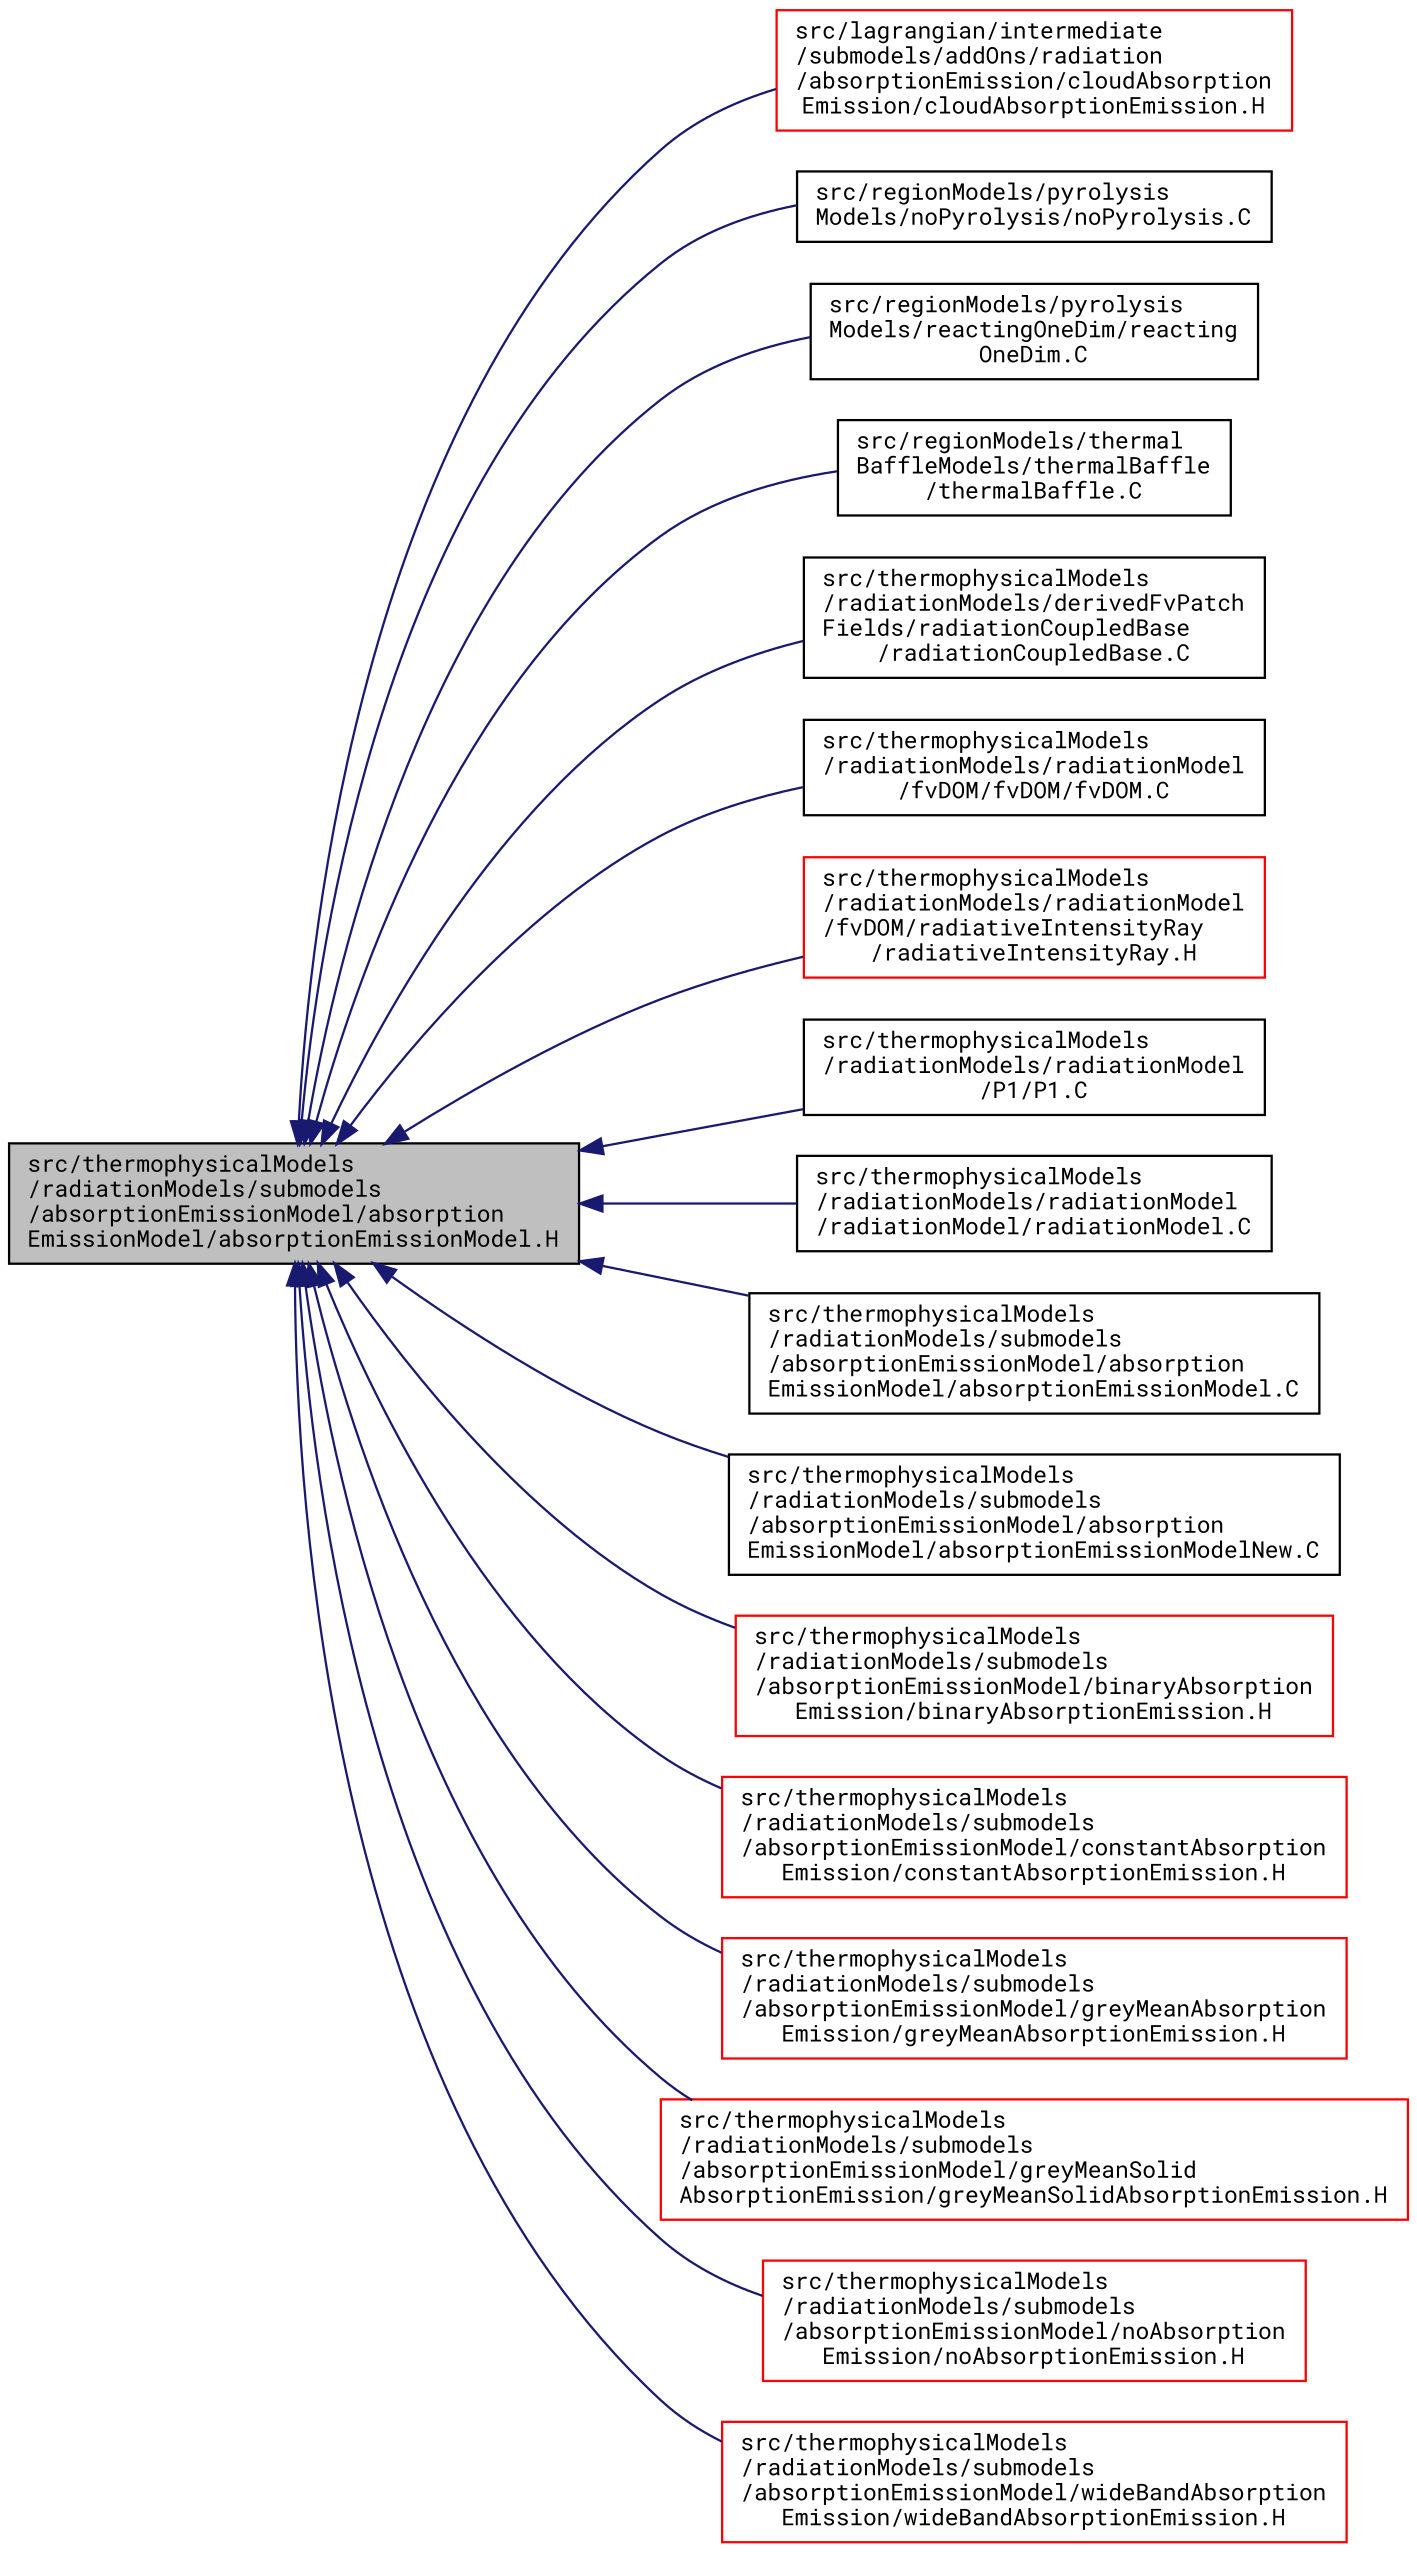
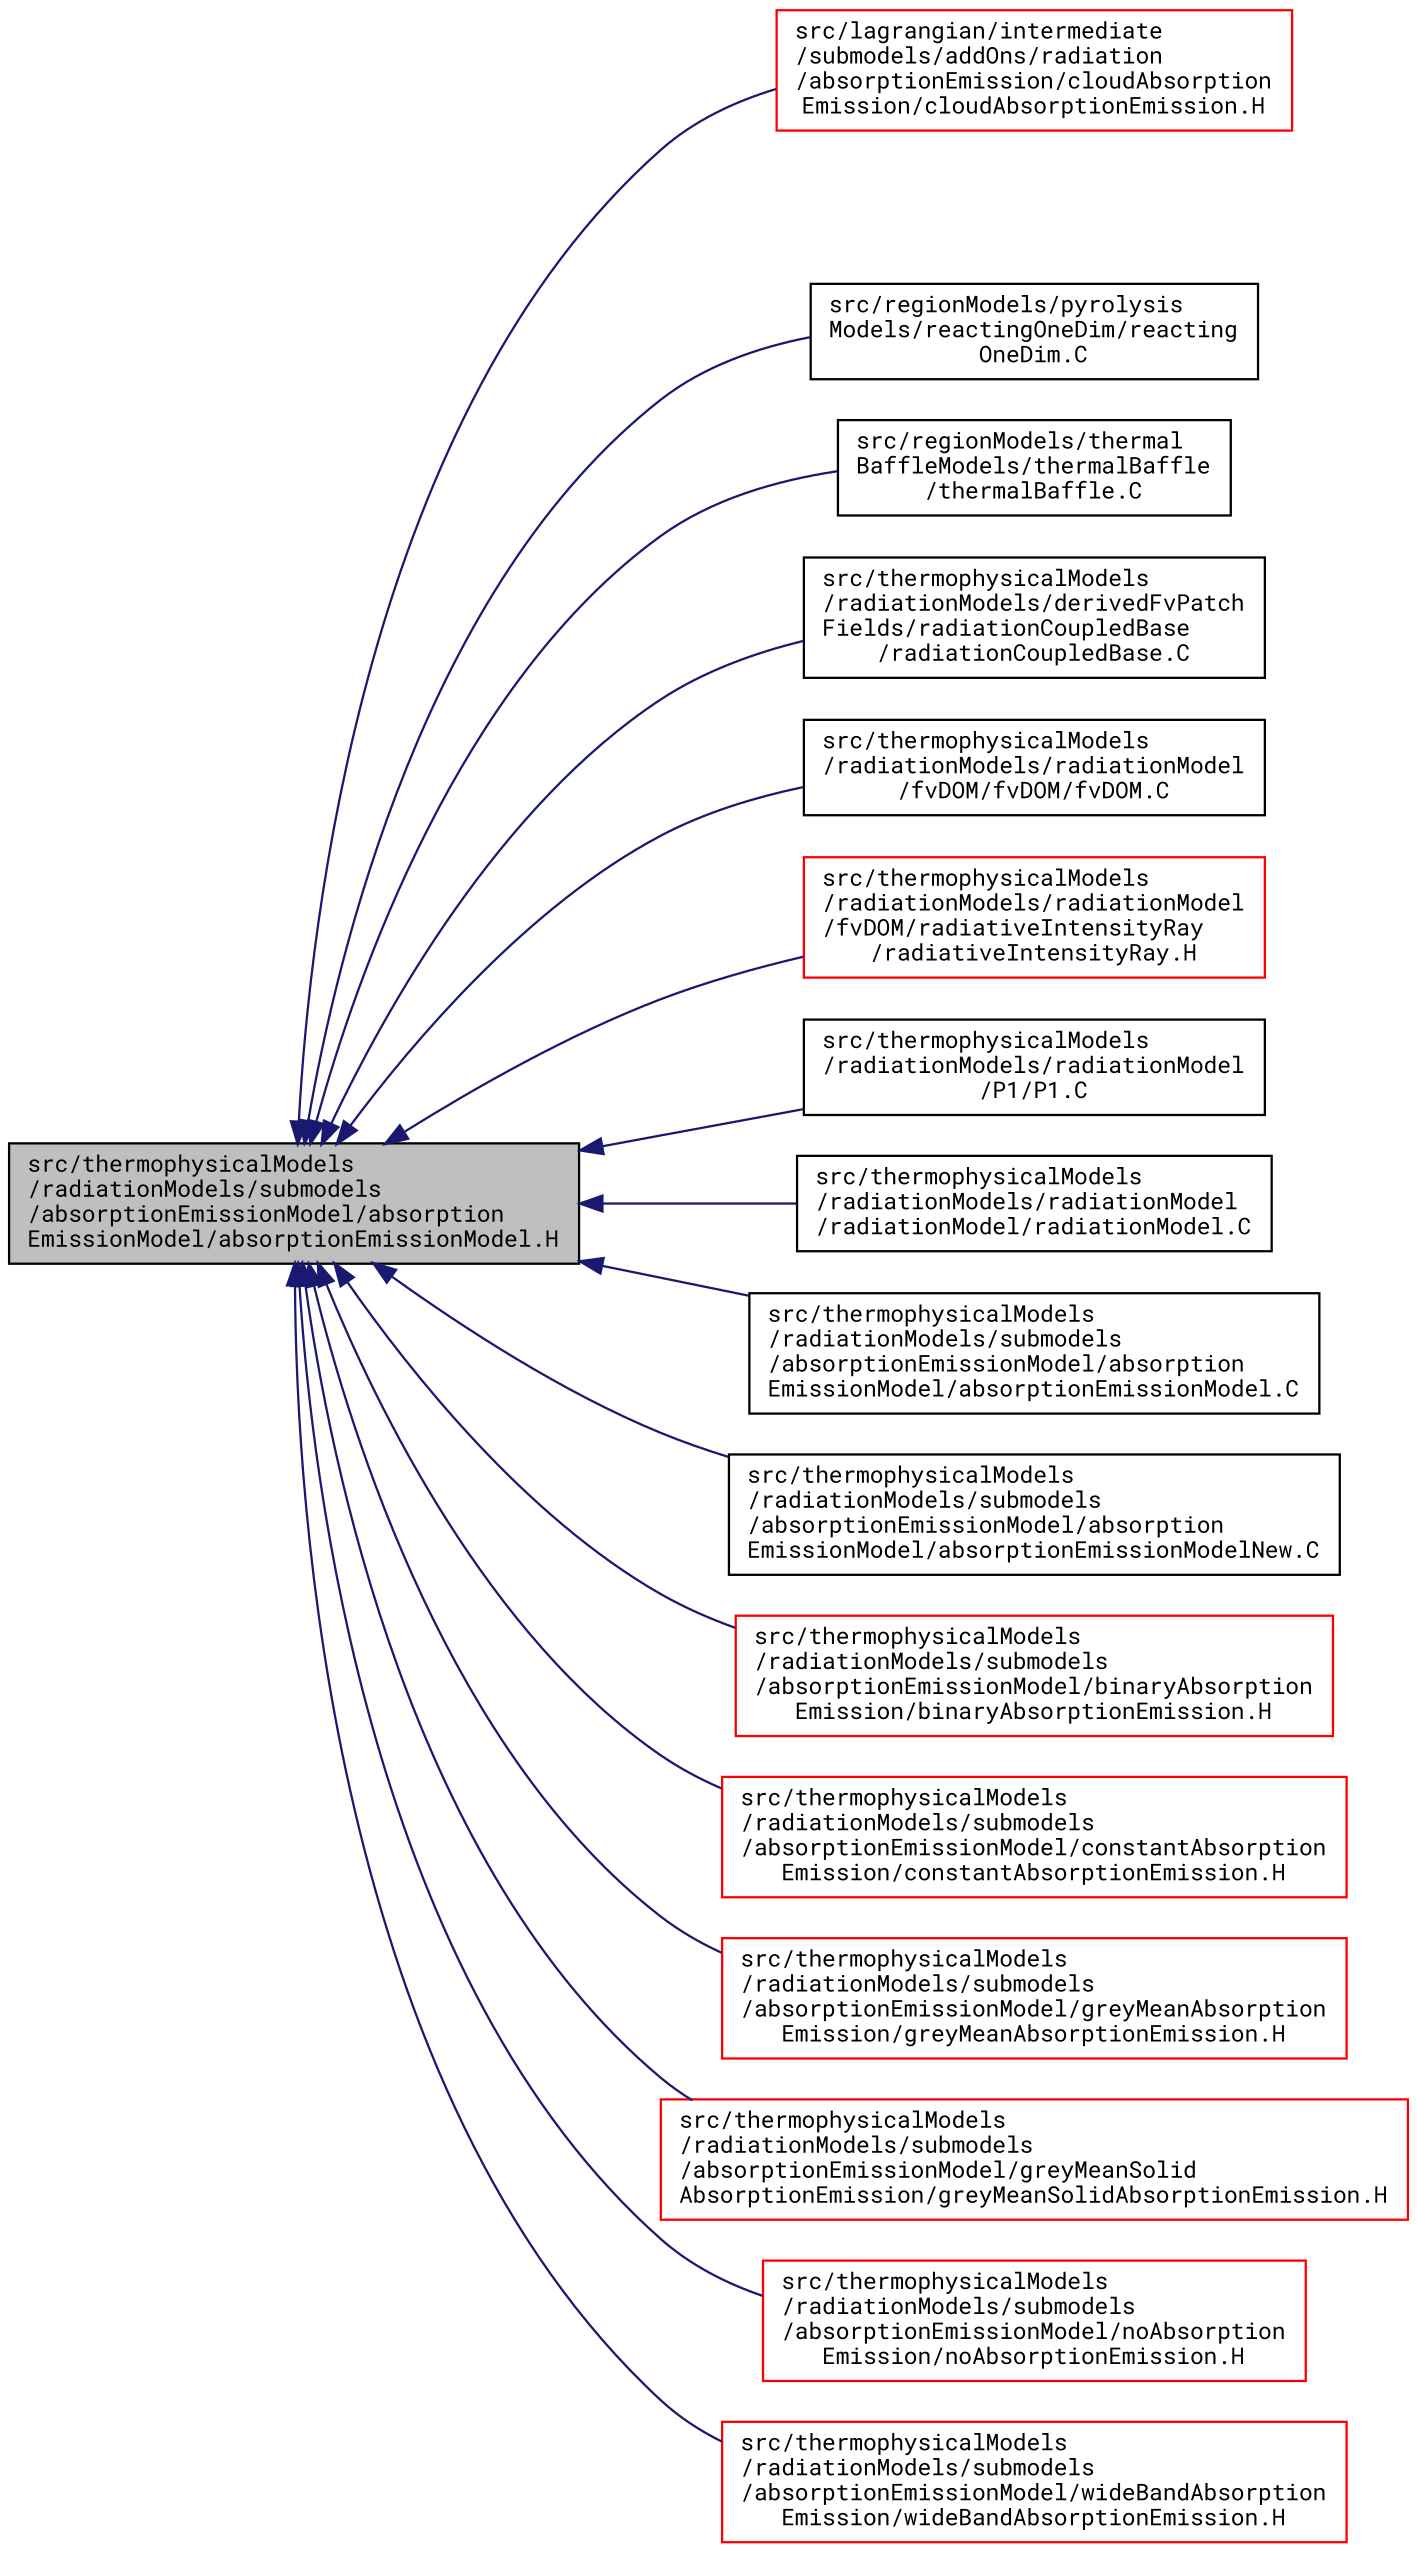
node "src/regionModels/pyrolysis Models/noPyrolysis/noPyrolysis.C": removed
